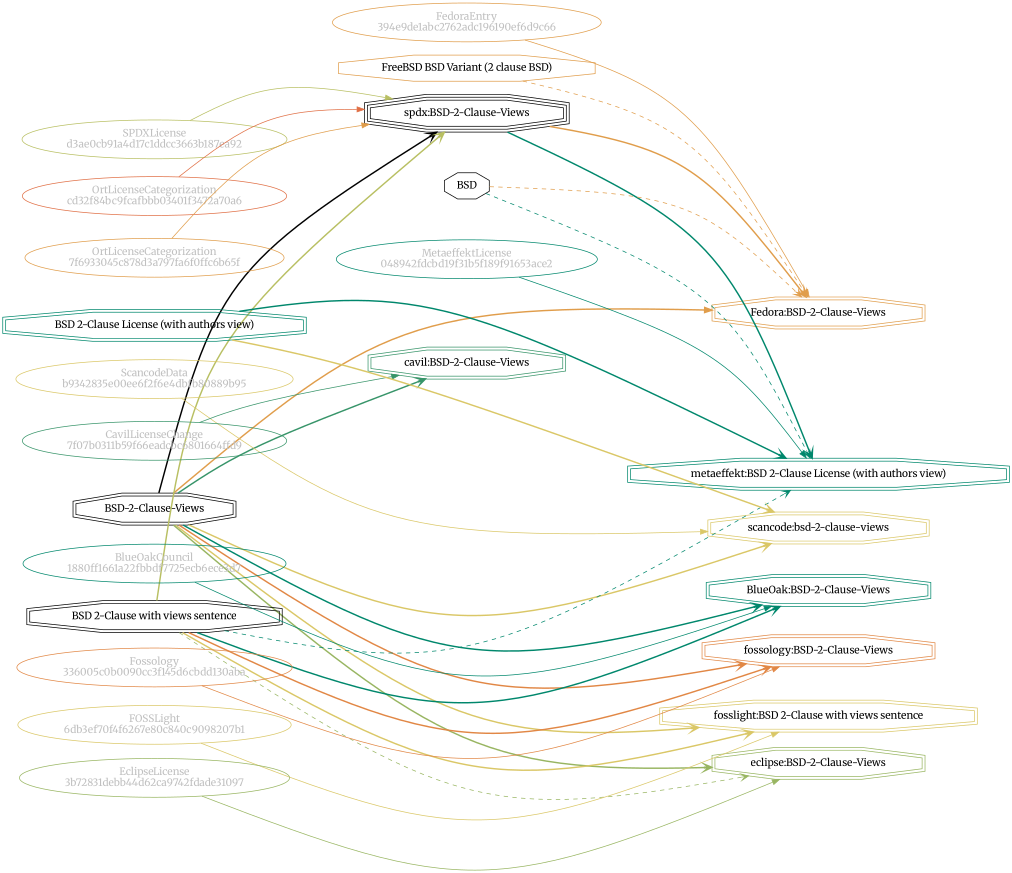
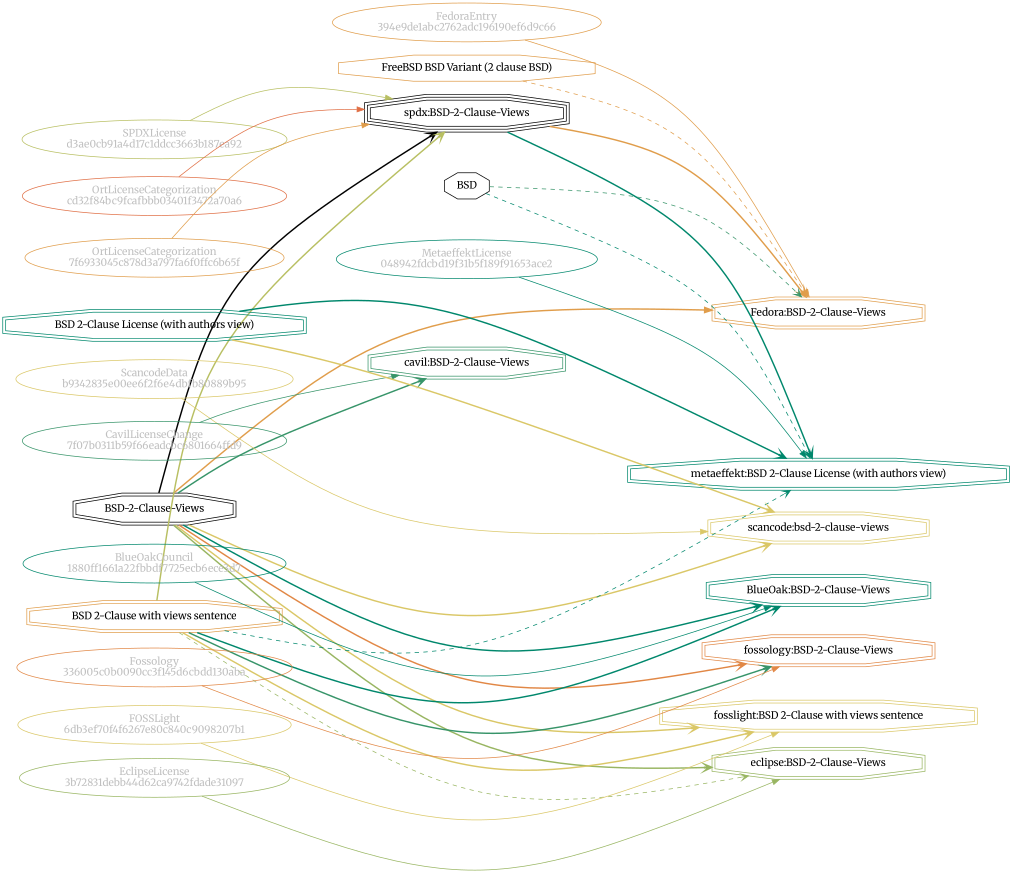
edge "BSD" -> "Fedora:BSD-2-Clause-Views": color #e09d4b -> #379469
node "BSD 2-Clause with views sentence": color black -> #e09d4b
edge "BSD 2-Clause with views sentence" -> "fossology:BSD-2-Clause-Views": color #e18745 -> #379469
